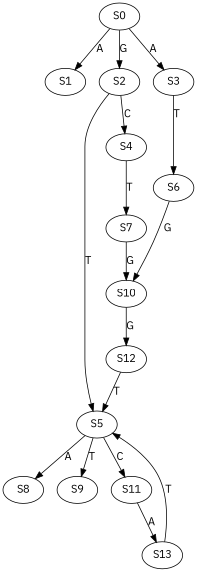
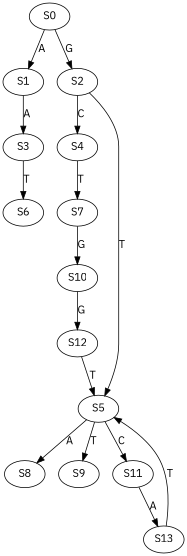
edge "S0" -> "S3": now "S1" -> "S3"
edge "S6" -> "S10": removed, label "G"
